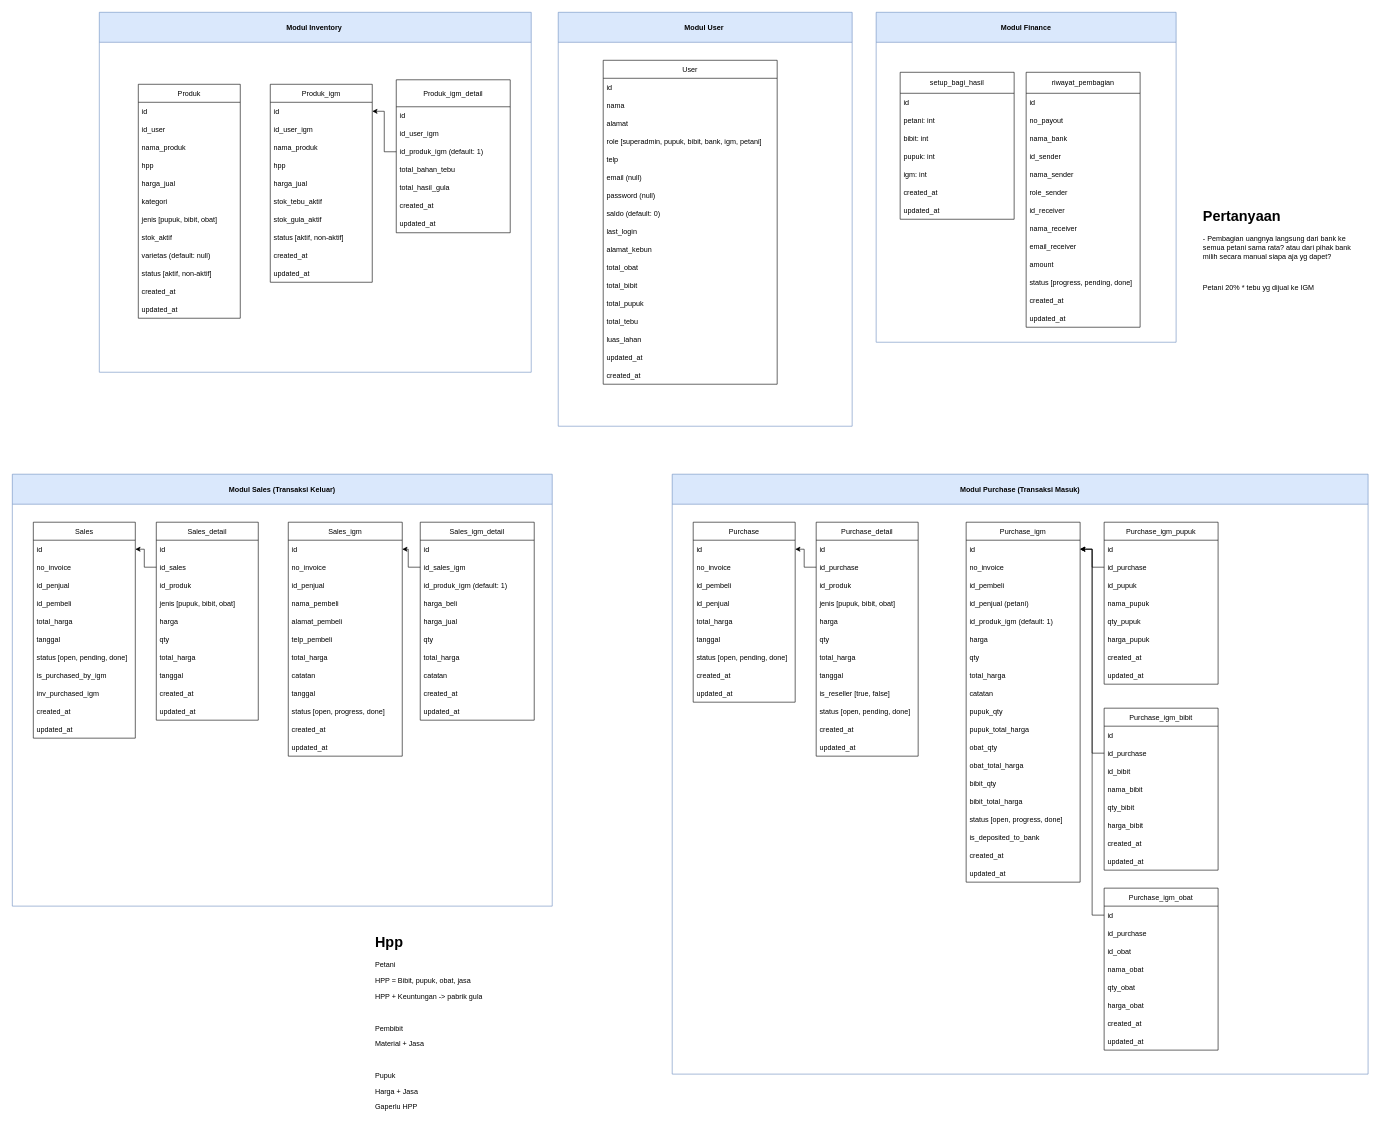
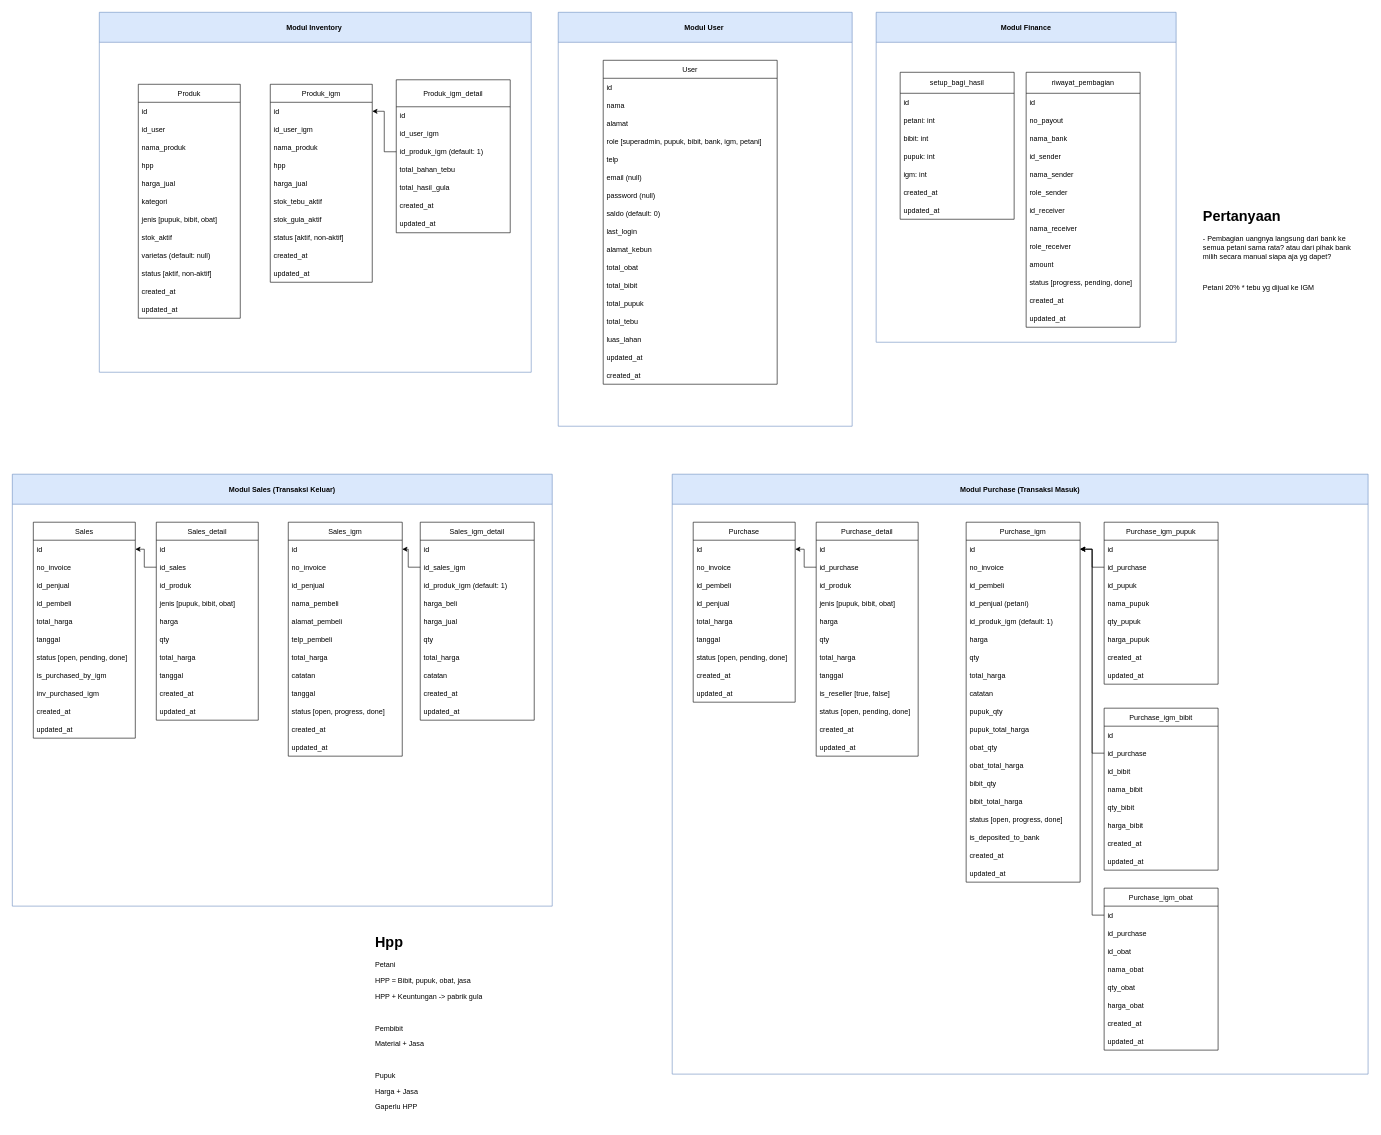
node "email_receiver": label "email_receiver" -> "role_receiver"
